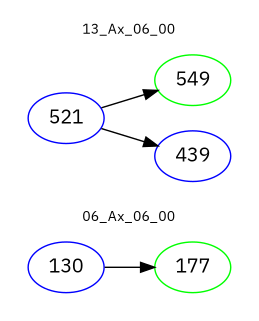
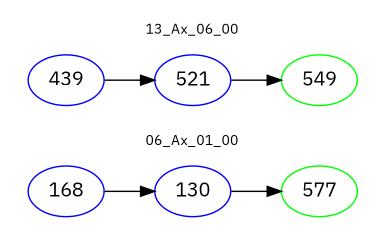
edge "521" -> "439": reversed
node "168": added
cluster "06_Ax_06_00": label "06_Ax_06_00" -> "06_Ax_01_00"
node "177": label "177" -> "577"
